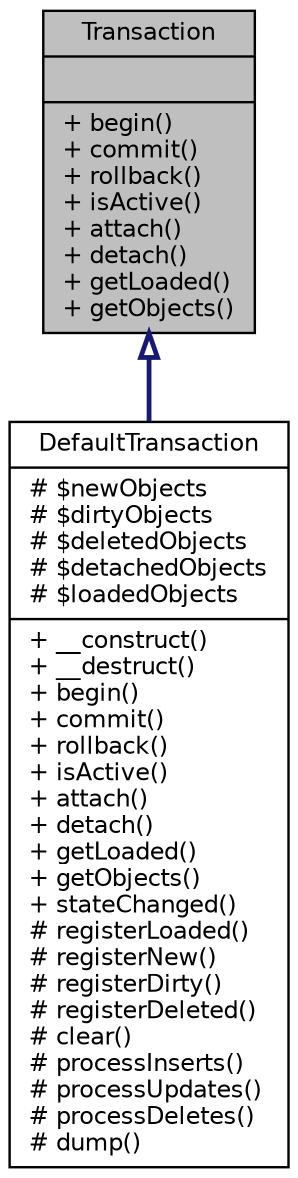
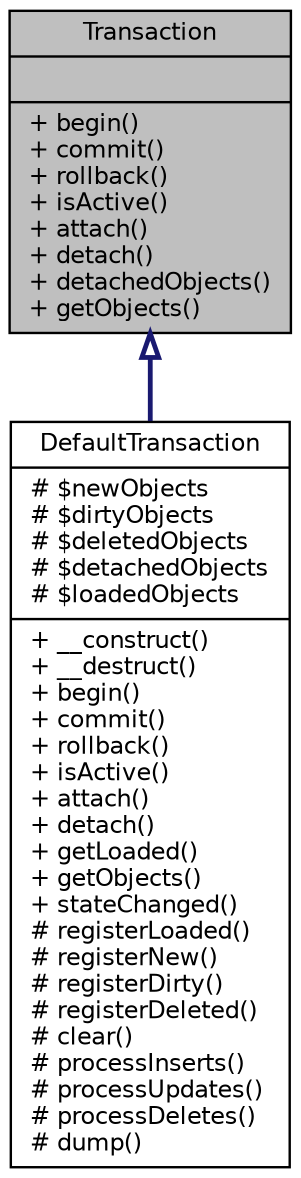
node "Transaction": text "+ getLoaded()" -> "+ detachedObjects()"
